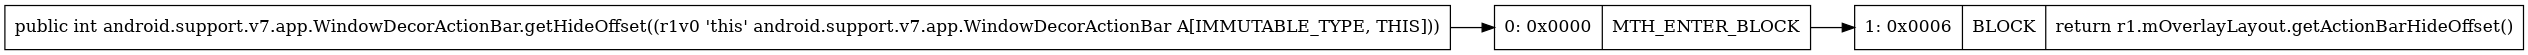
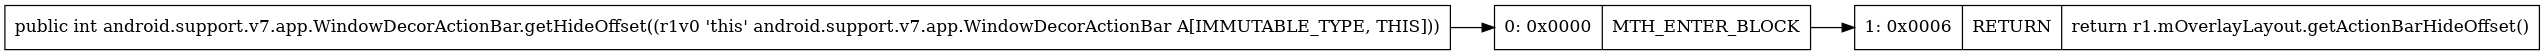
node "1: 0x0006": text "BLOCK" -> "RETURN"
